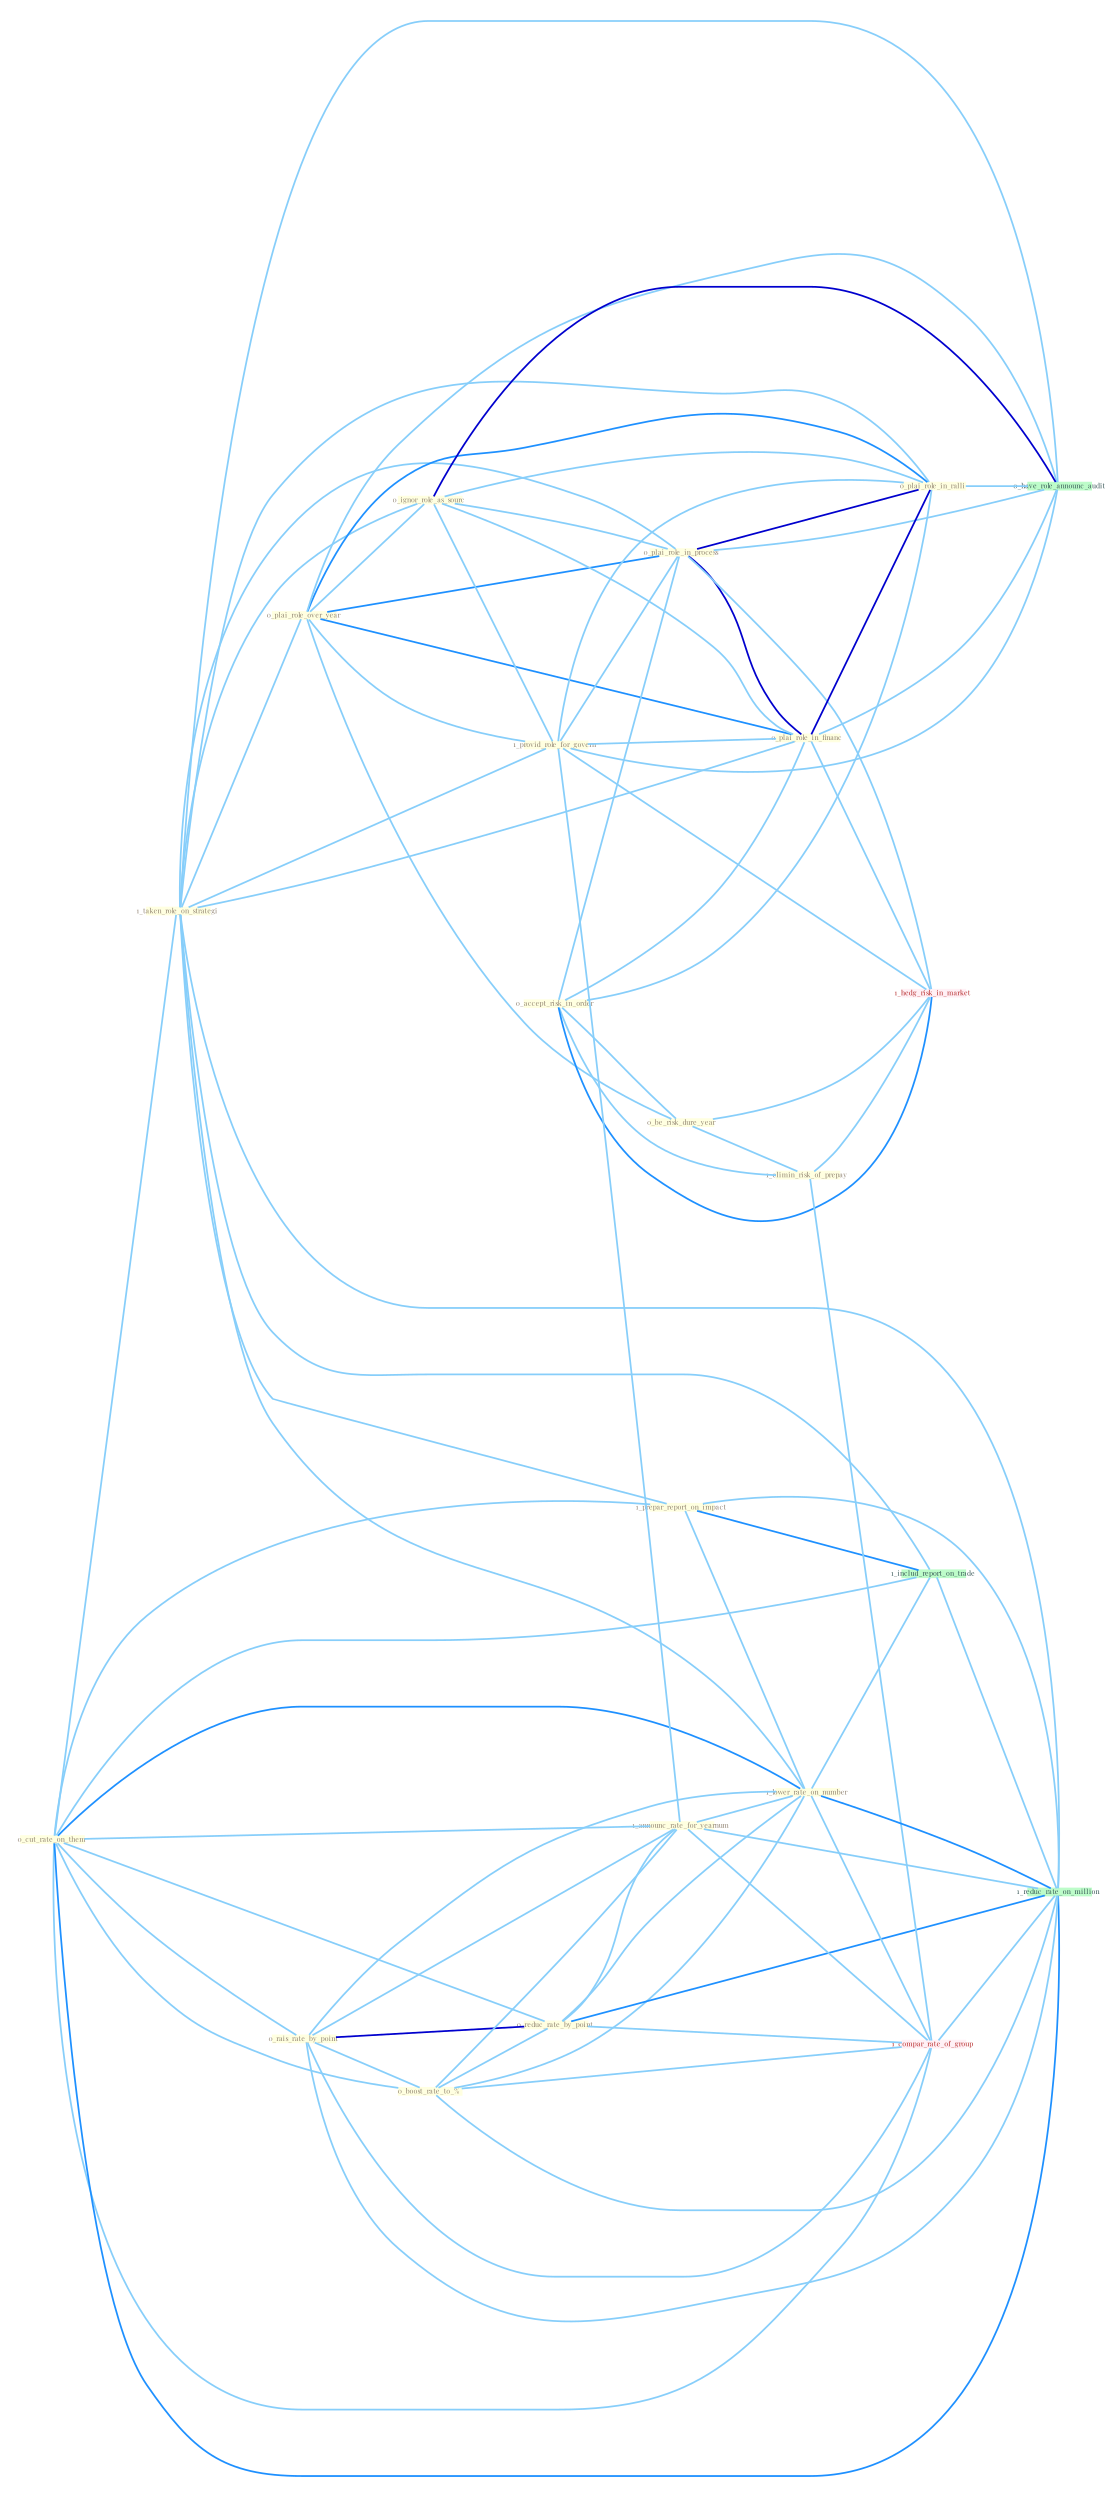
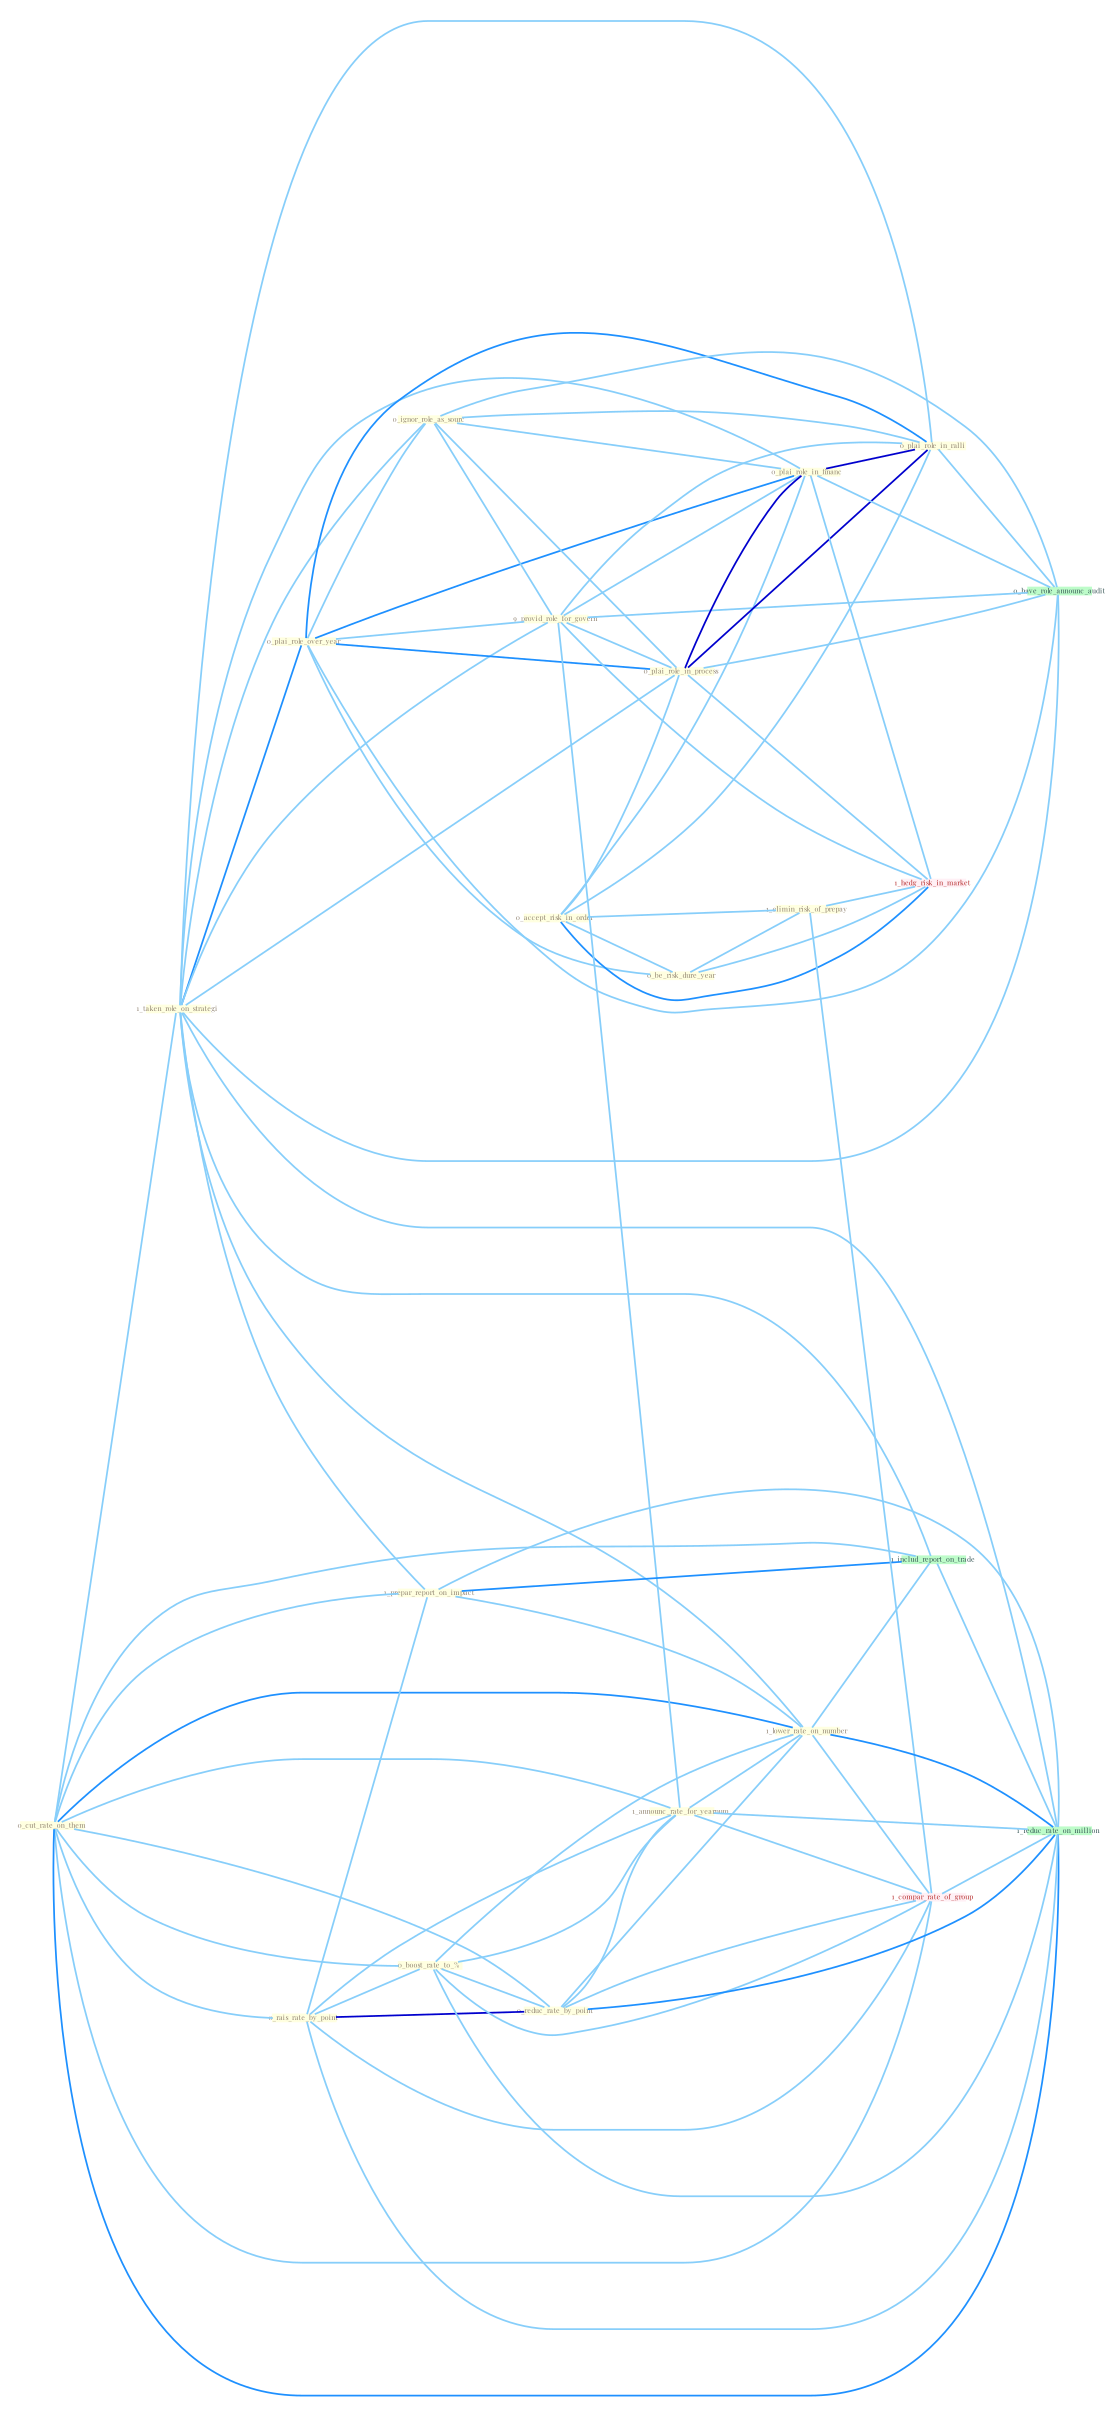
edge "0_have_role_announc_audit" -- "0_ignor_role_as_sourc": color #0000cd -> #87cefa
node "1_provid_role_for_govern": label "1_provid_role_for_govern" -> "9_provid_role_for_govern"
edge "0_plai_role_over_year" -- "1_taken_role_on_strategi": color #87cefa -> #1e90ff
edge "1_lower_rate_on_number" -- "0_rais_rate_by_point": now "1_prepar_report_on_impact" -- "0_rais_rate_by_point"
